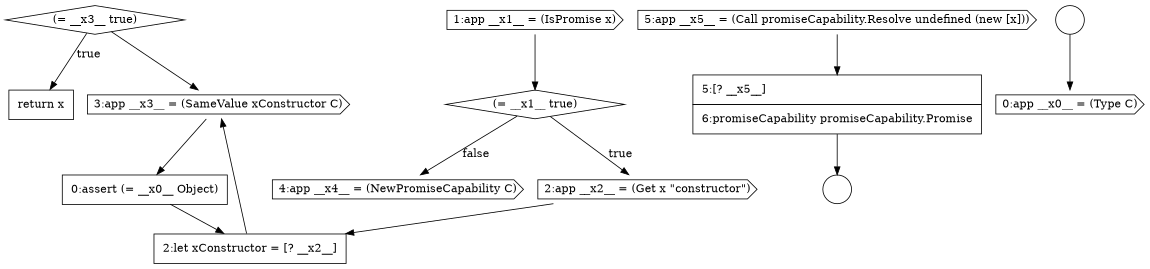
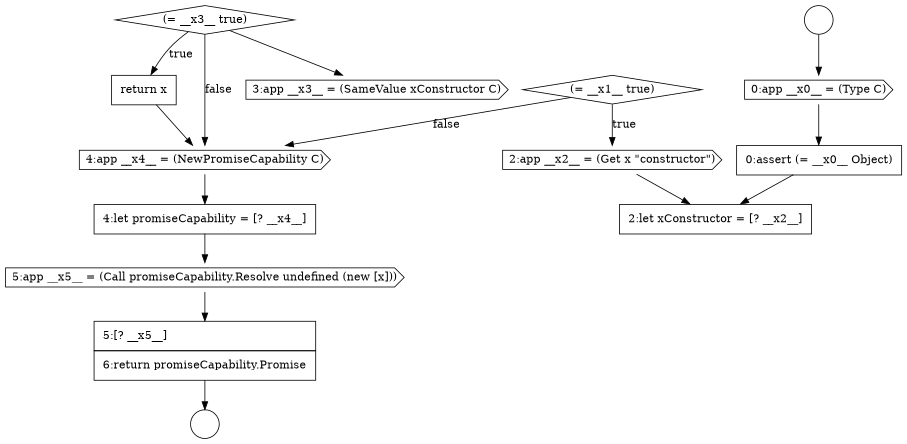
node "1:app __x1__ = (IsPromise x)": removed
edge "(= __x3__ true)" -> "4:app __x4__ = (NewPromiseCapability C)": added, label "false"
node "5:[? __x5__]": text "6:promiseCapability promiseCapability.Promise" -> "6:return promiseCapability.Promise"
edge "return x" -> "4:app __x4__ = (NewPromiseCapability C)": added
edge "3:app __x3__ = (SameValue xConstructor C)" -> "0:assert (= __x0__ Object)": now "0:app __x0__ = (Type C)" -> "0:assert (= __x0__ Object)"
edge "2:let xConstructor = [? __x2__]" -> "3:app __x3__ = (SameValue xConstructor C)": removed
node "4:let promiseCapability = [? __x4__]": added
